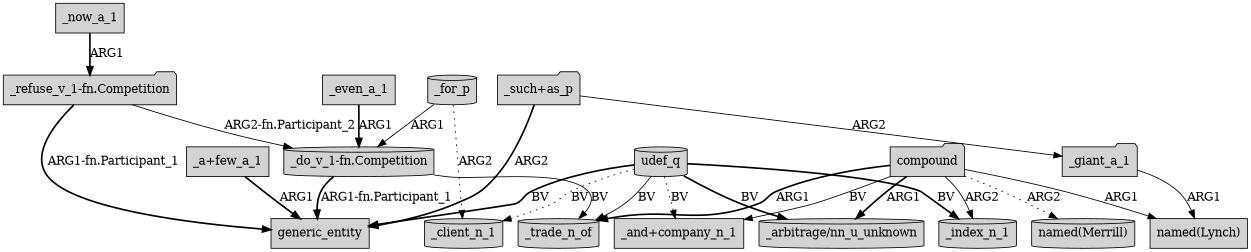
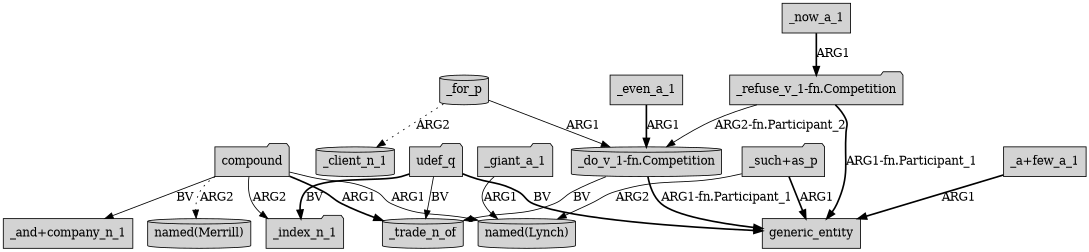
edge "_such+as_p" -> "_giant_a_1": now "_such+as_p" -> "named(Lynch)"
edge "_such+as_p" -> "generic_entity": label "ARG2" -> "ARG1"
node "udef_q": shape cylinder -> folder
edge "udef_q" -> "_client_n_1": removed, label "BV"
edge "udef_q" -> "_and+company_n_1": removed, label "BV"
node "_arbitrage/nn_u_unknown": removed
node "_index_n_1": shape cylinder -> folder
node "named(Lynch)": shape box -> cylinder
